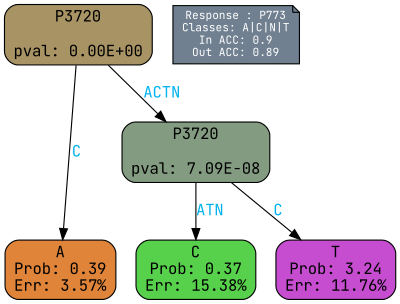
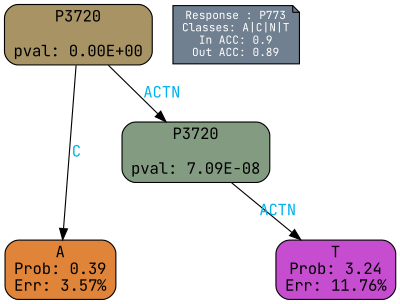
edge "P3720 pval: 7.09E-08" -> "T Prob: 3.24 Err: 11.76%": label "C" -> "ACTN"
node "C Prob: 0.37 Err: 15.38%": removed
